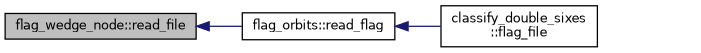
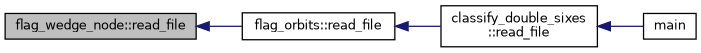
node "flag_orbits::read_flag": label "flag_orbits::read_flag" -> "flag_orbits::read_file"
node "classify_double_sixes ::flag_file": label "classify_double_sixes ::flag_file" -> "classify_double_sixes ::read_file"
node "main": added
